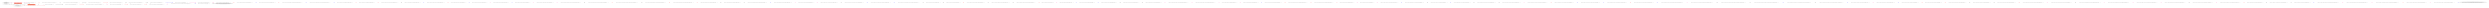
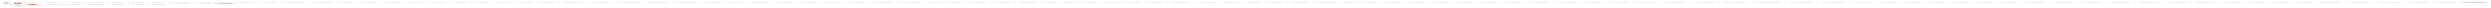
node "PulsarAdmin admin@@@2@@@['0', '0', '1']": shape box -> diamond
